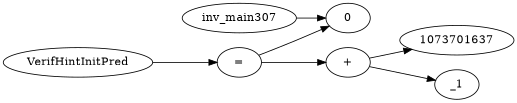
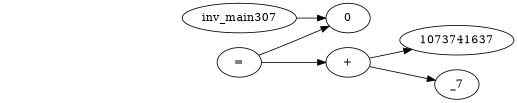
node "1073701637": label "1073701637" -> "1073741637"
node "VerifHintInitPred": removed
node "_1": label "_1" -> "_7"
